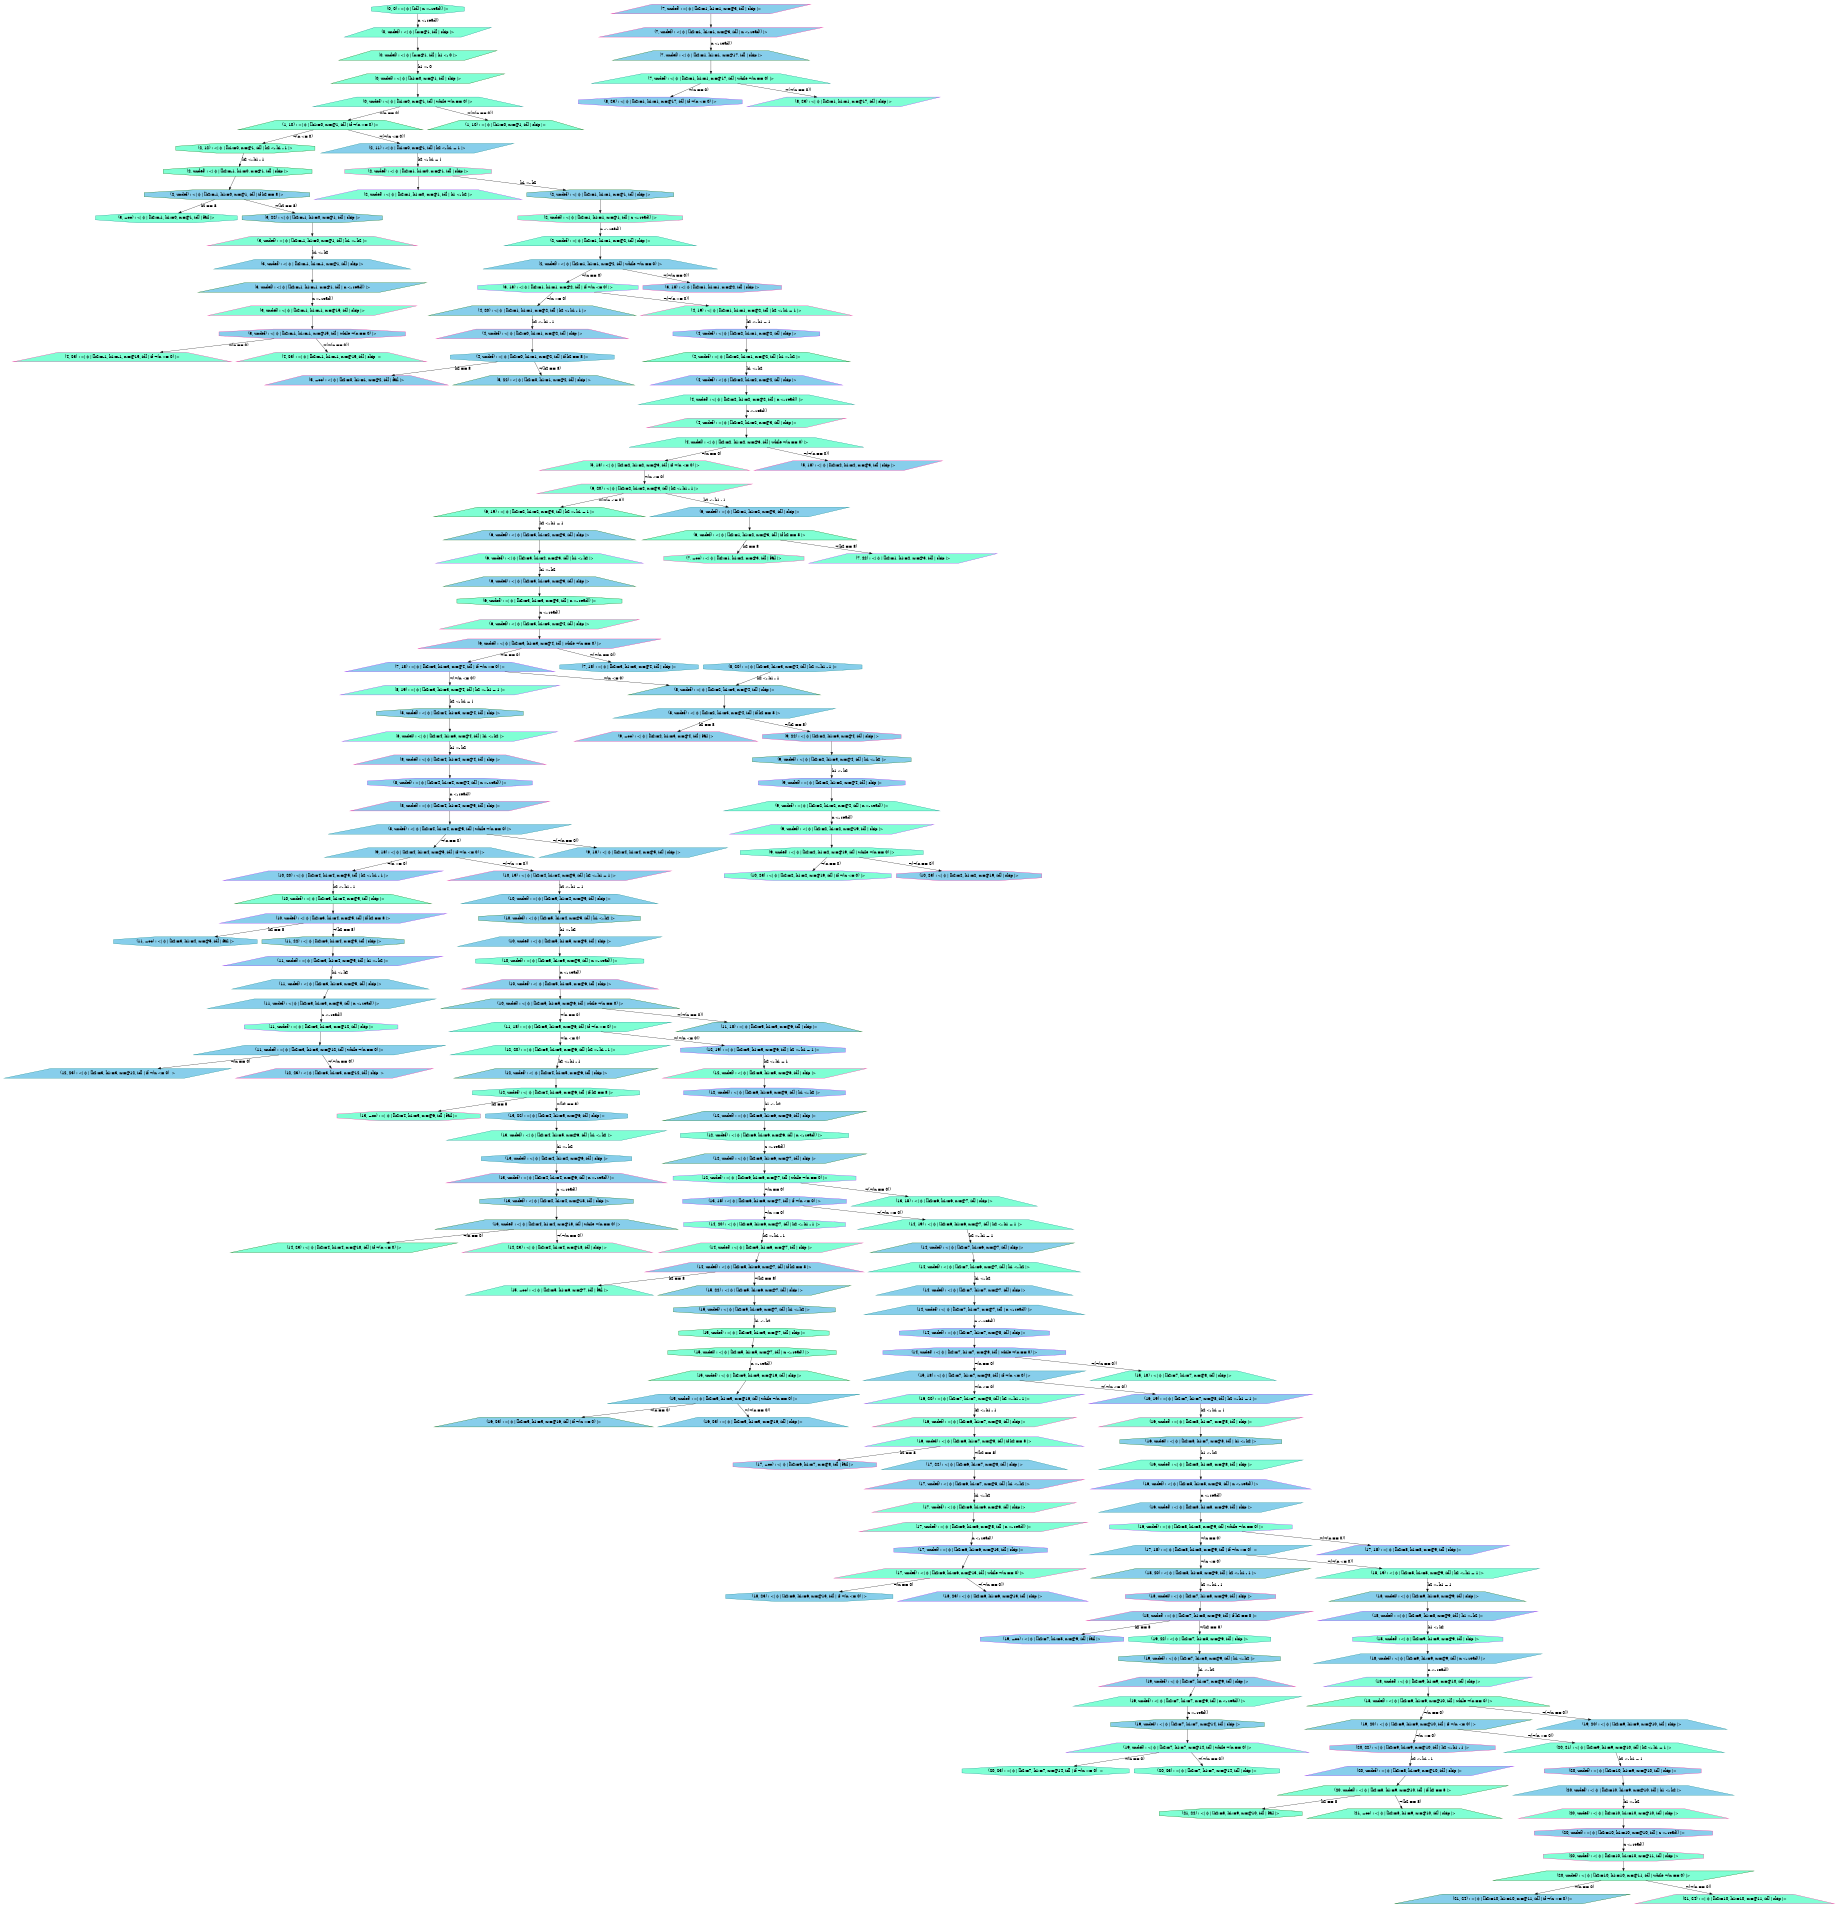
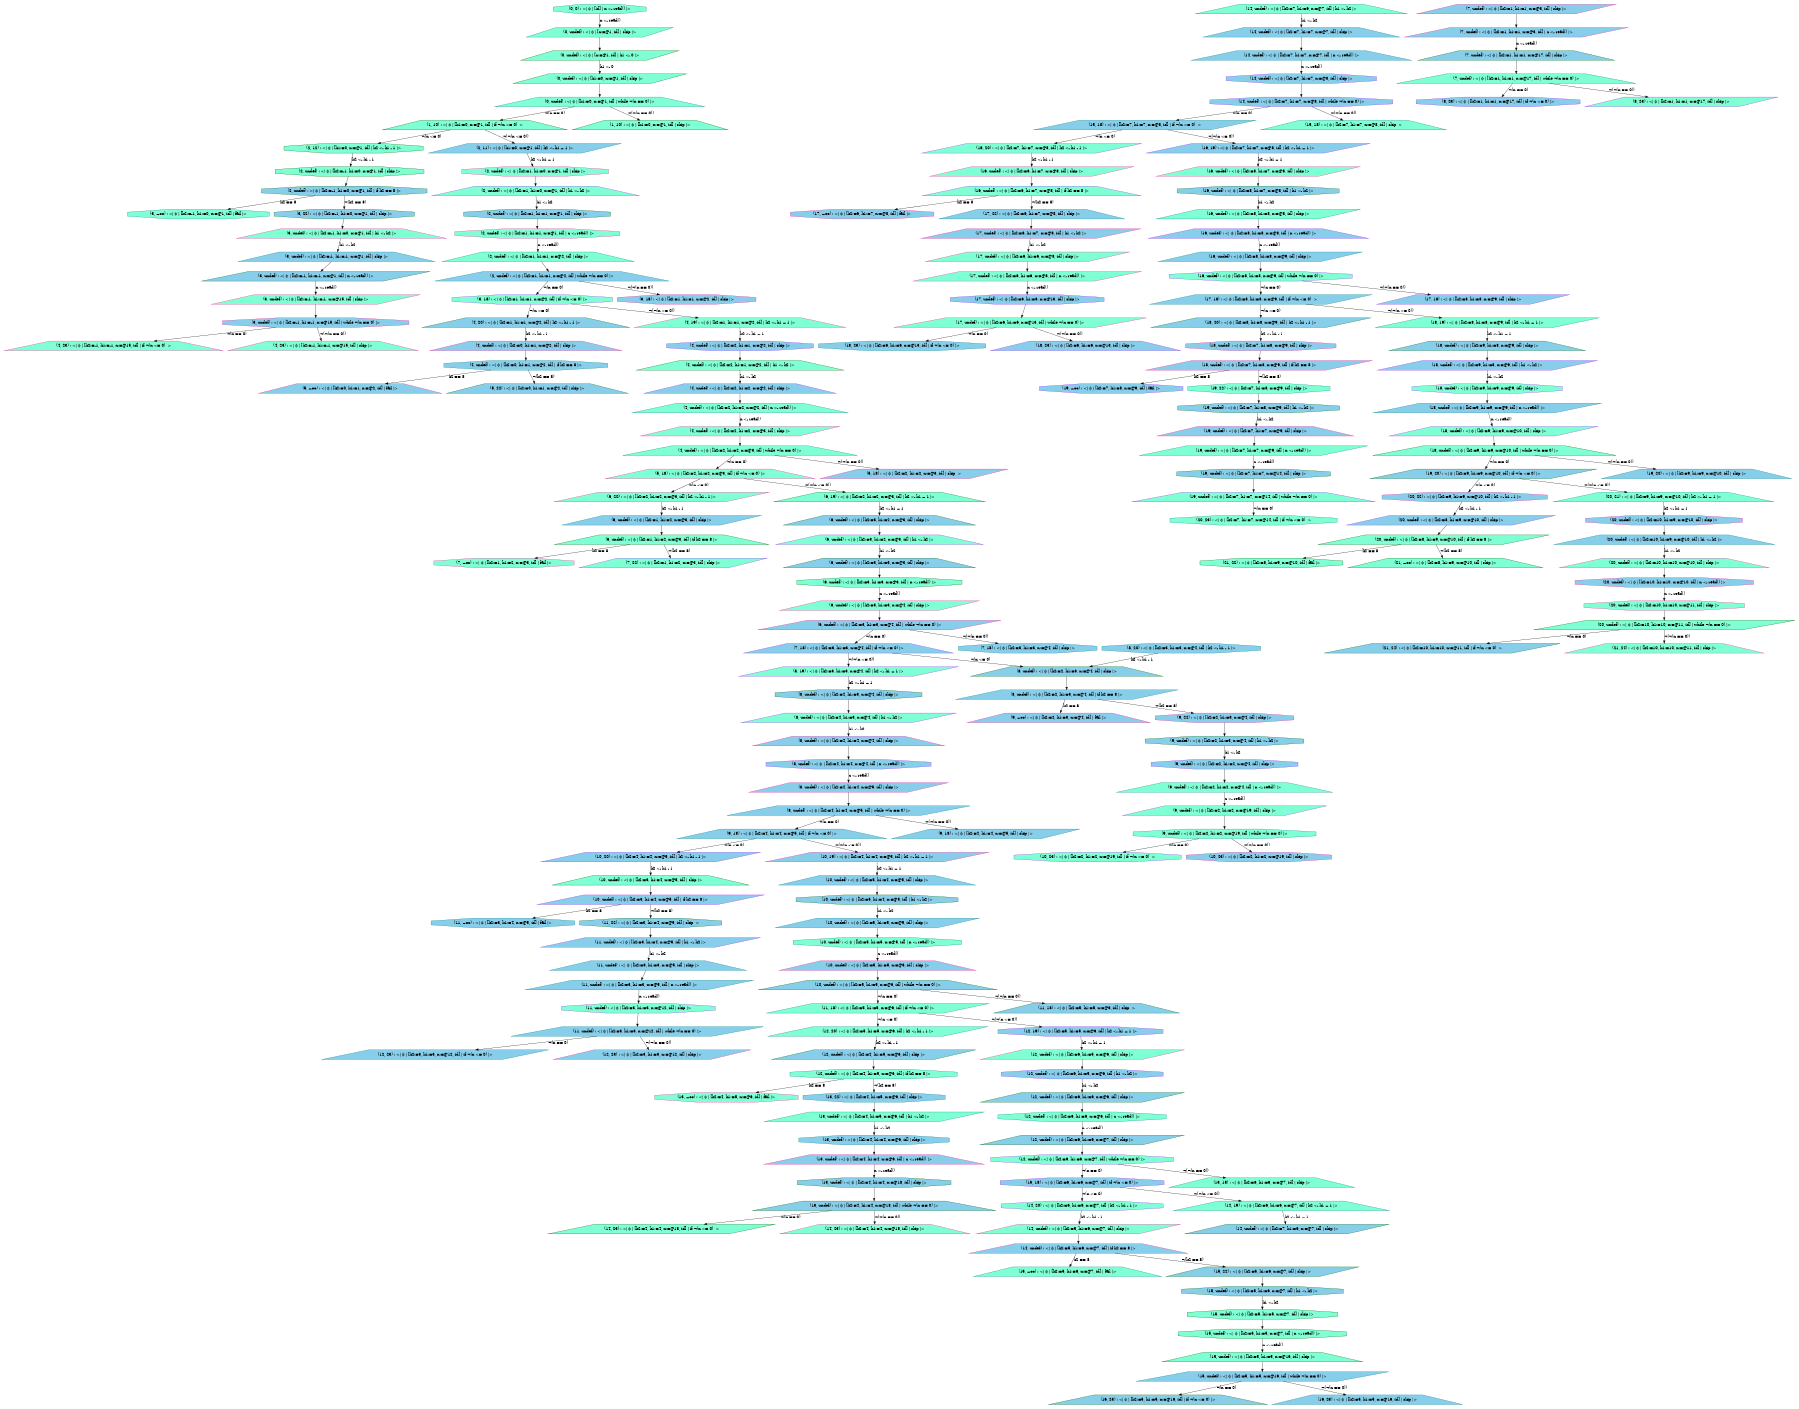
edge "(2, undef) : <| ϕ | [k2:=1, k1:=0, n:=@1, id] | skip |>" -> "(2, undef) : <| ϕ | [k2:=1, k1:=1, n:=@1, id] | skip |>": now "(2, undef) : <| ϕ | [k2:=1, k1:=0, n:=@1, id] | k1 <- k2 |>" -> "(2, undef) : <| ϕ | [k2:=1, k1:=1, n:=@1, id] | skip |>"
edge "(6, 20) : <| ϕ | [k2:=2, k1:=2, n:=@3, id] | k2 <- k1 - 1 |>" -> "(6, 19) : <| ϕ | [k2:=2, k1:=2, n:=@3, id] | k2 <- k1 + 1 |>": now "(5, 18) : <| ϕ | [k2:=2, k1:=2, n:=@3, id] | if ¬(n <= 0) |>" -> "(6, 19) : <| ϕ | [k2:=2, k1:=2, n:=@3, id] | k2 <- k1 + 1 |>"
edge "(14, undef) : <| ϕ | [k2:=7, k1:=6, n:=@7, id] | skip |>" -> "(14, undef) : <| ϕ | [k2:=7, k1:=6, n:=@7, id] | k1 <- k2 |>": removed
node "(20, 23) : <| ϕ | [k2:=7, k1:=7, n:=@14, id] | skip |>": removed
